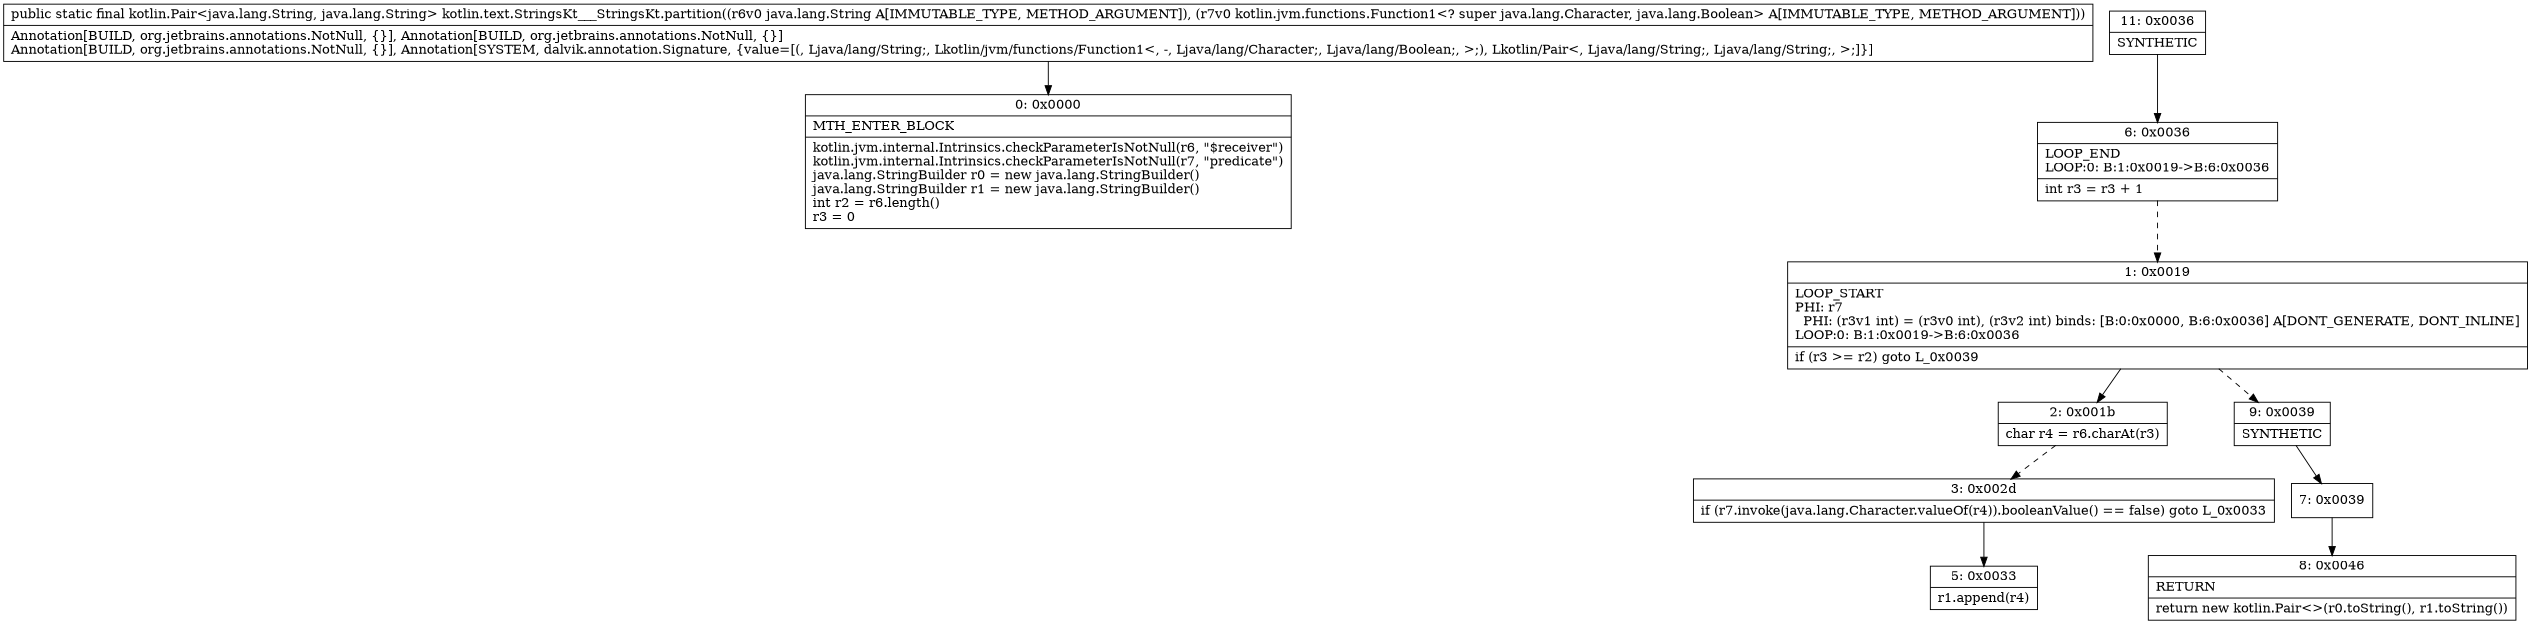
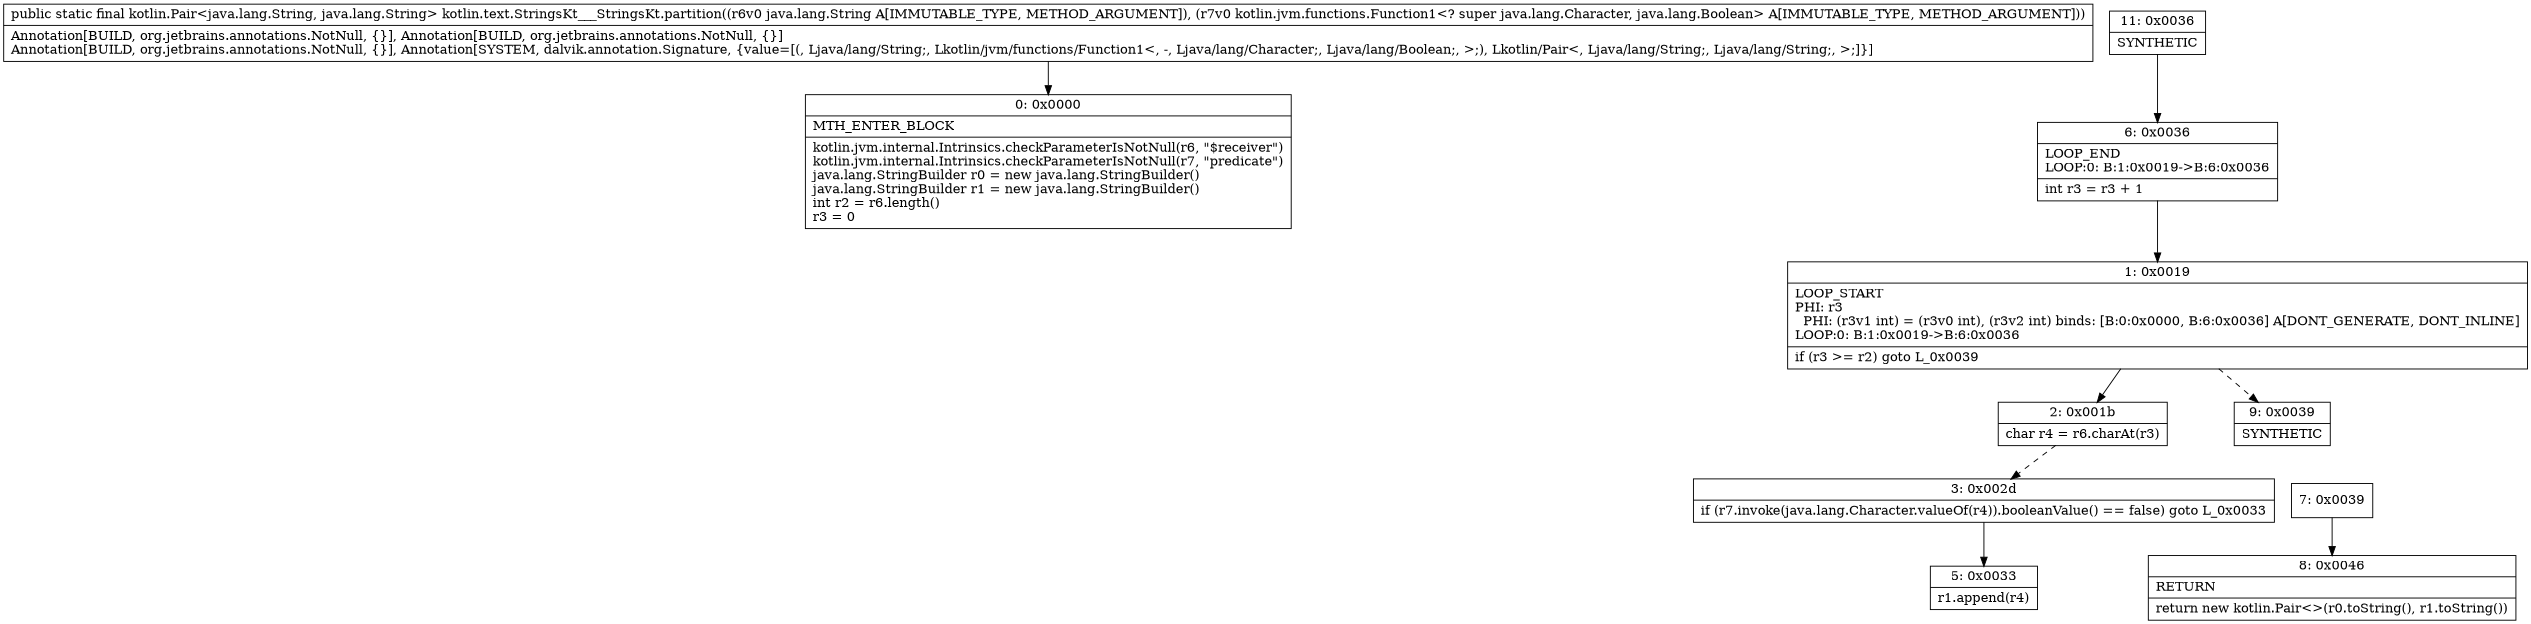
edge "6: 0x0036" -> "1: 0x0019": style dashed -> solid
node "1: 0x0019": text "PHI: r7" -> "PHI: r3"
edge "9: 0x0039" -> "7: 0x0039": removed
